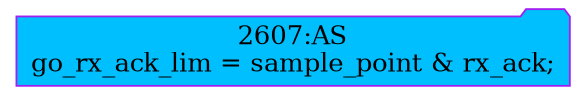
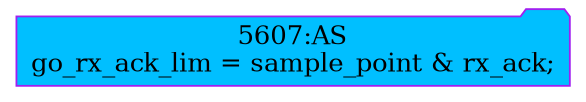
node "2607:AS go_rx_ack_lim = sample_point & rx_ack;": label "2607:AS go_rx_ack_lim = sample_point & rx_ack;" -> "5607:AS go_rx_ack_lim = sample_point & rx_ack;"
